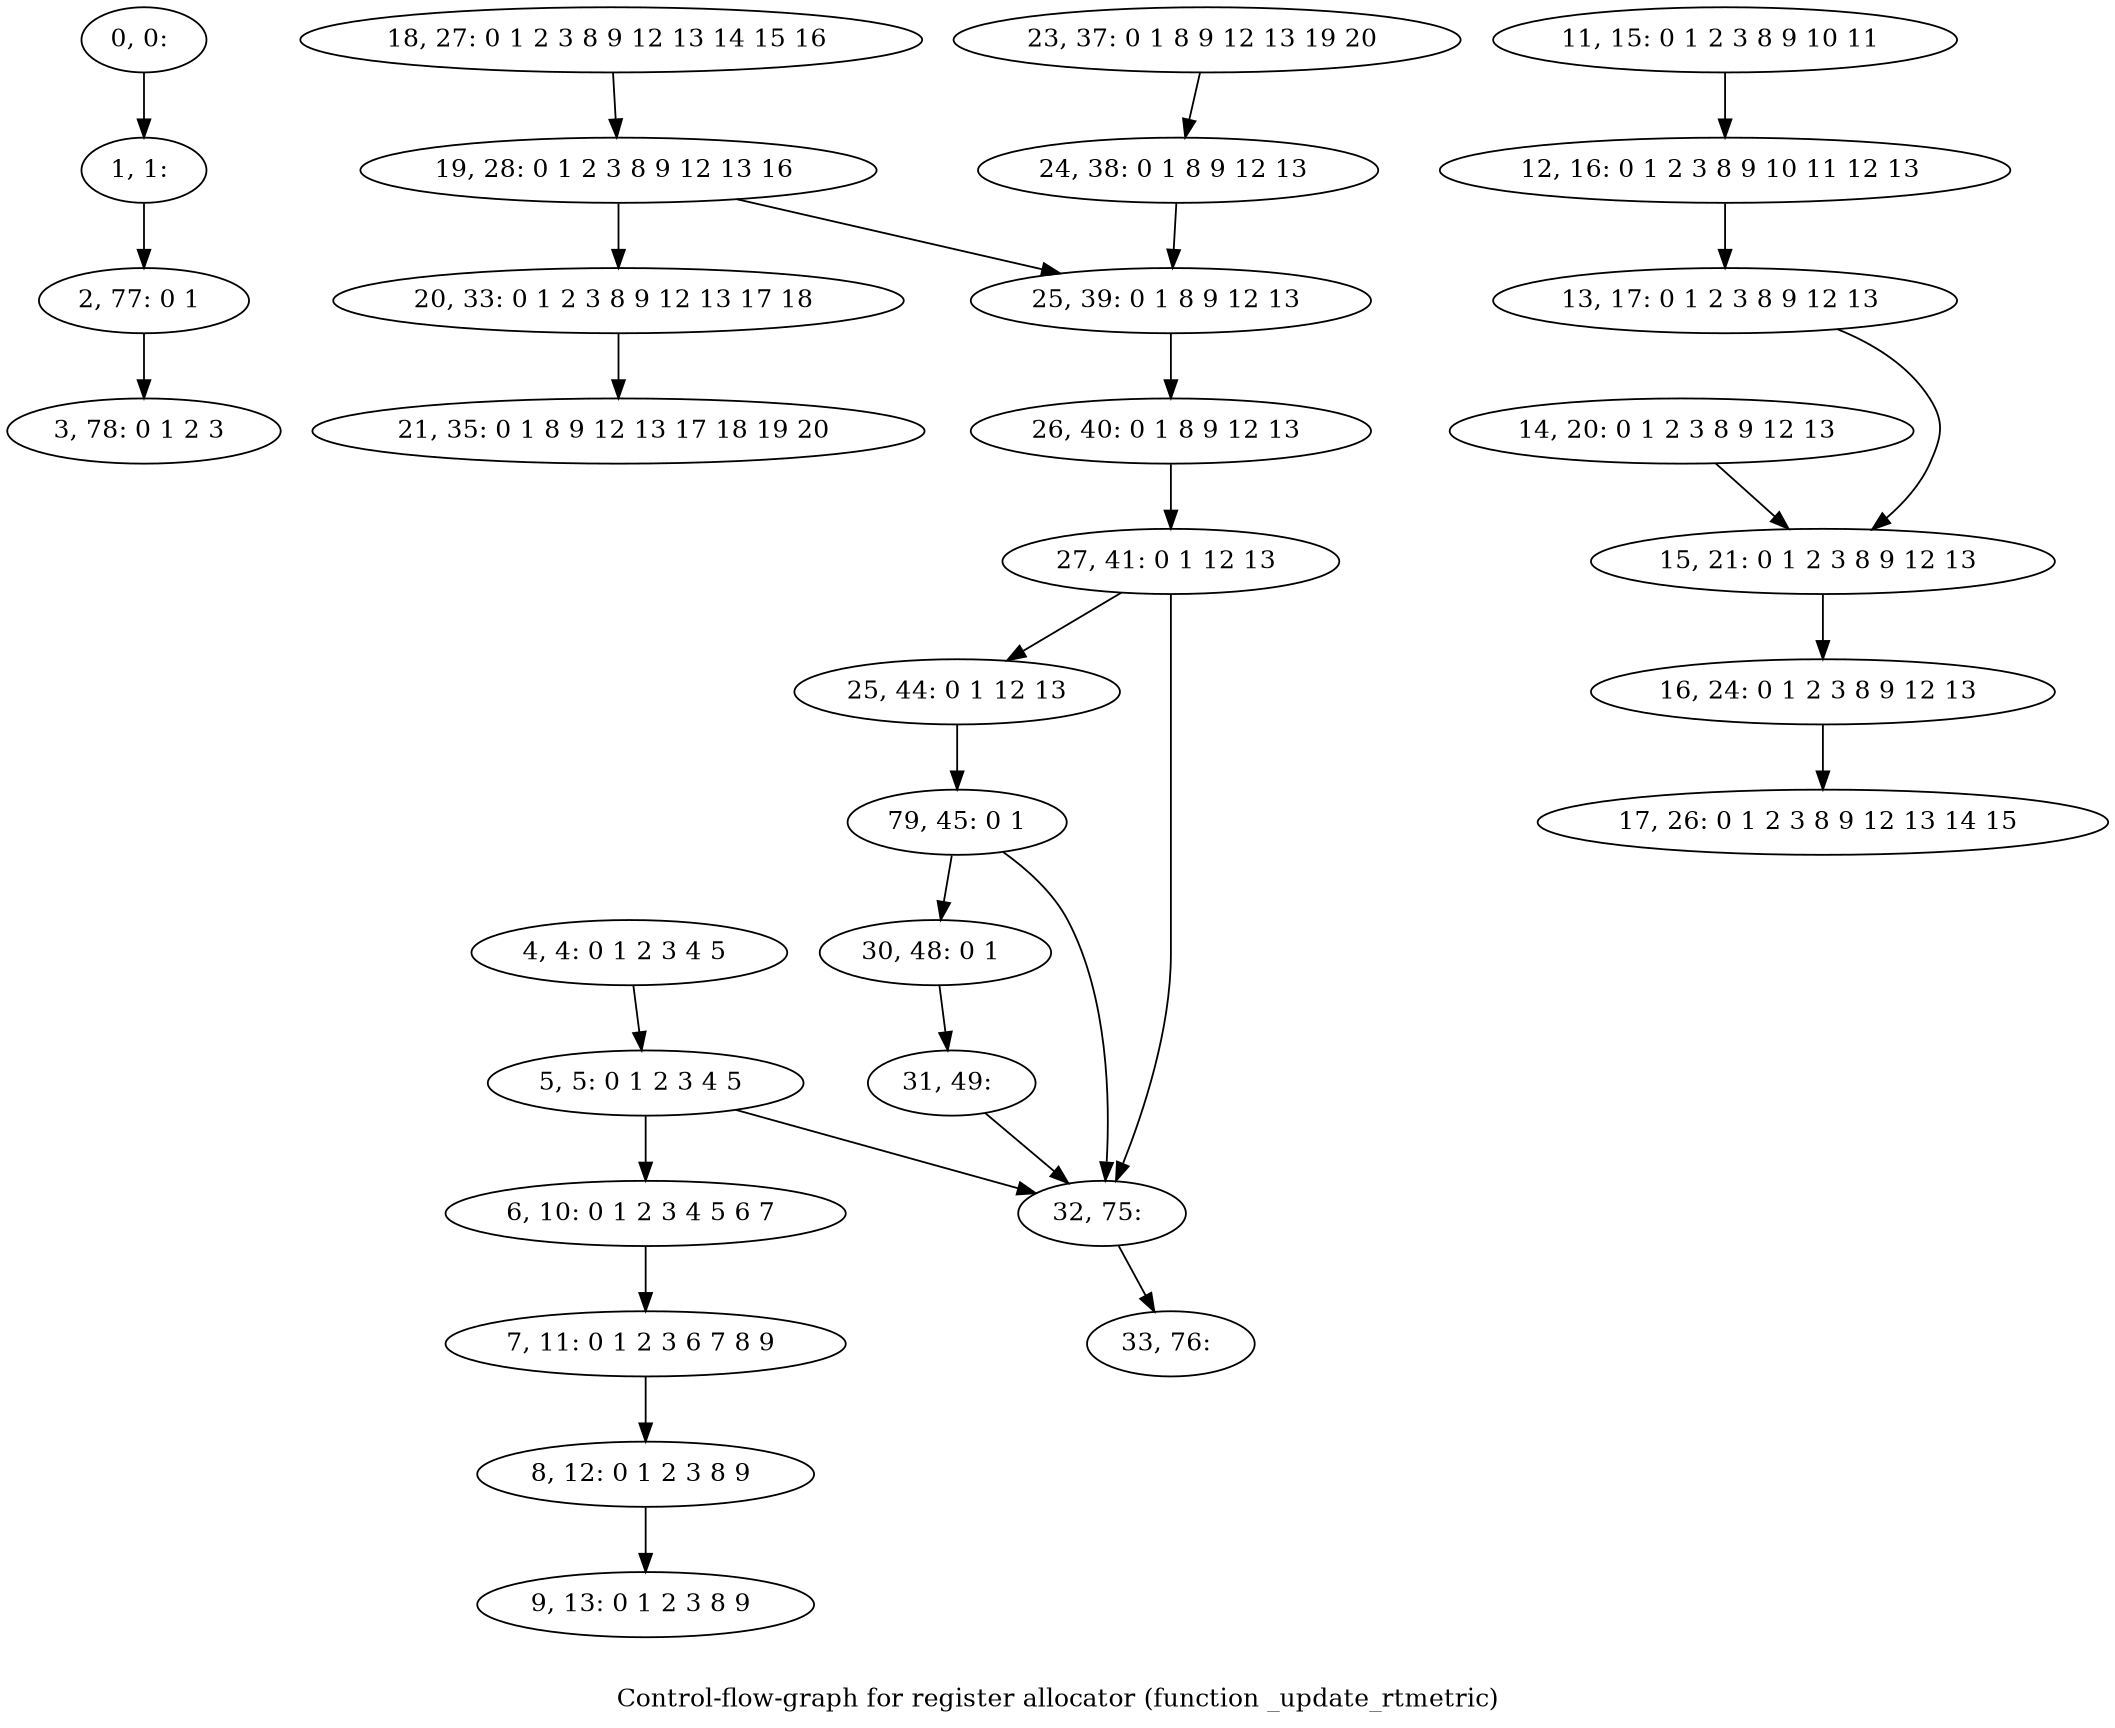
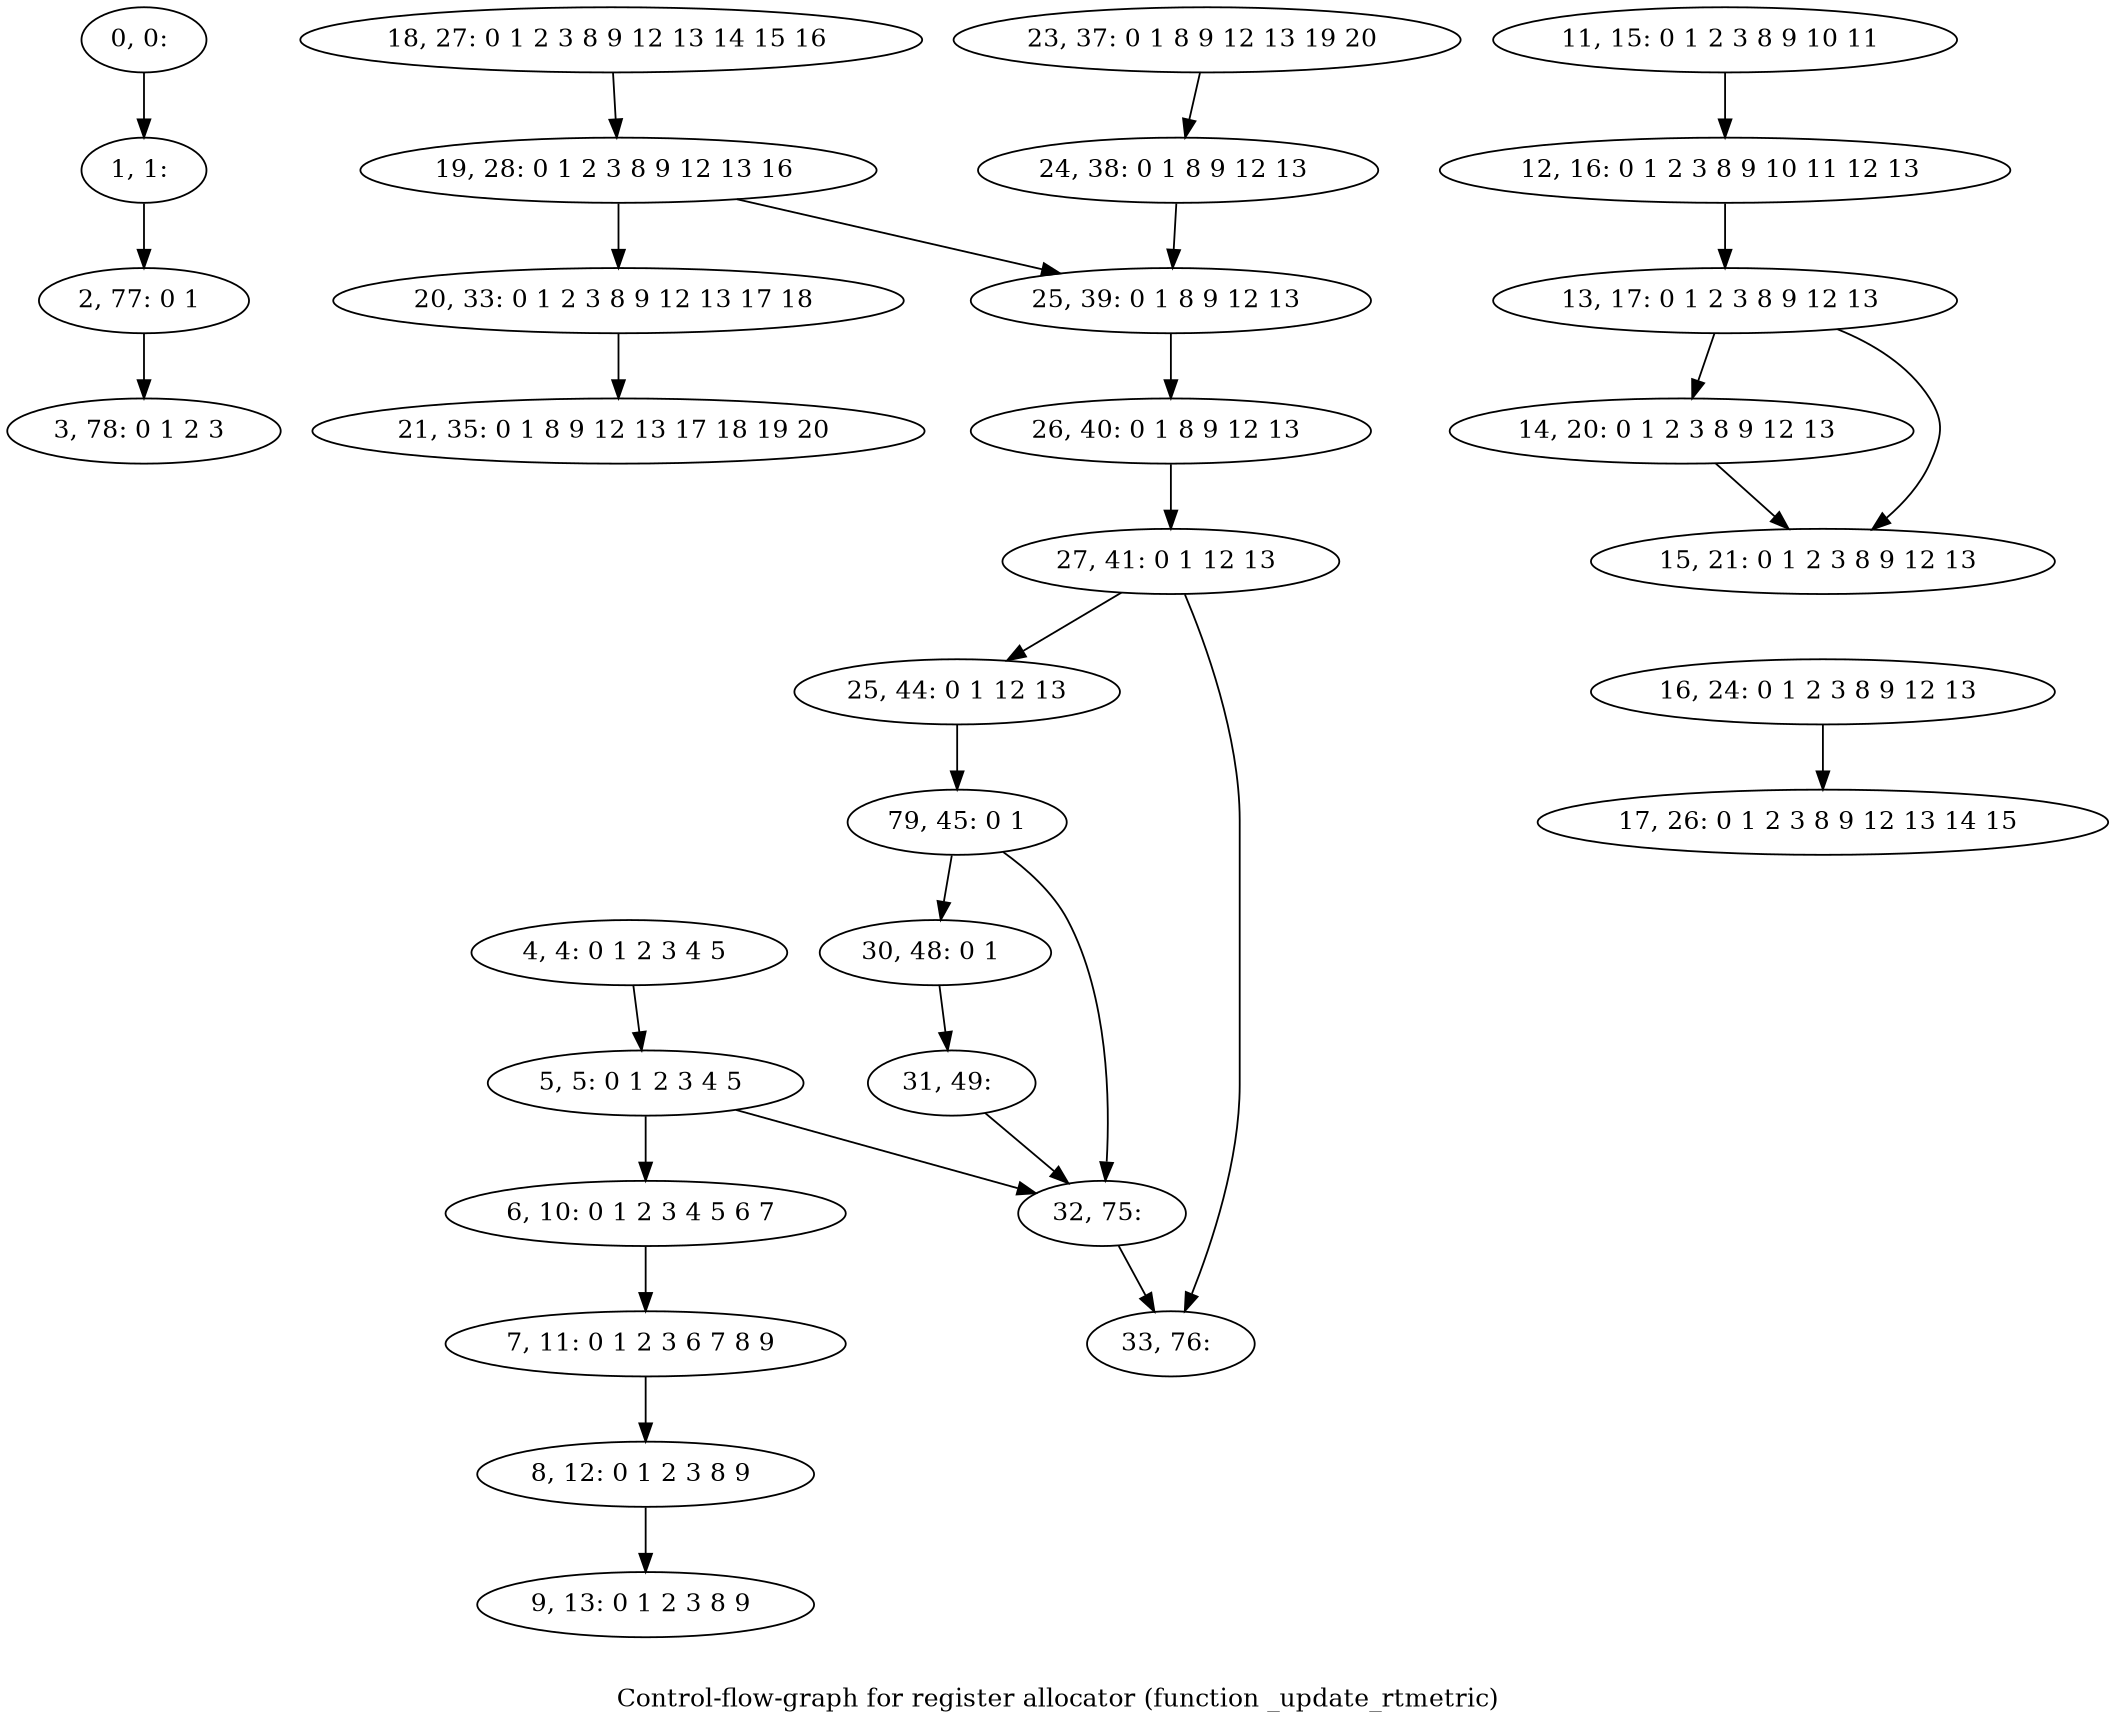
edge "13, 17: 0 1 2 3 8 9 12 13" -> "14, 20: 0 1 2 3 8 9 12 13": added
edge "15, 21: 0 1 2 3 8 9 12 13" -> "16, 24: 0 1 2 3 8 9 12 13": removed
edge "27, 41: 0 1 12 13" -> "32, 75:": now "27, 41: 0 1 12 13" -> "33, 76:"
